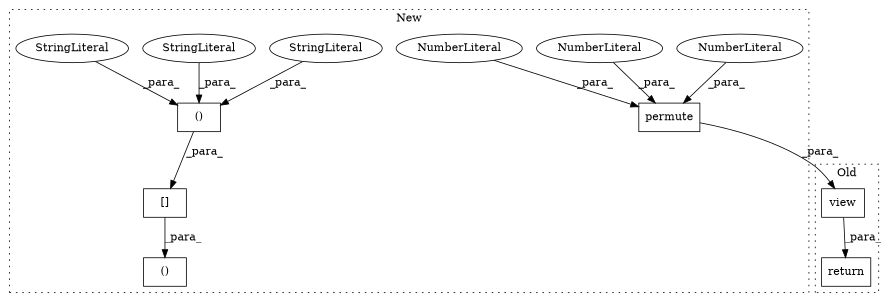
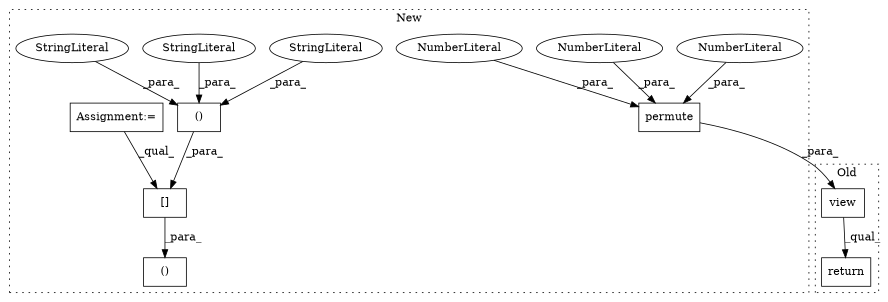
node "Assignment:=": added
edge "view" -> "return": label "_para_" -> "_qual_"
